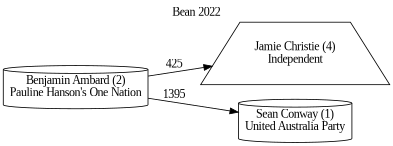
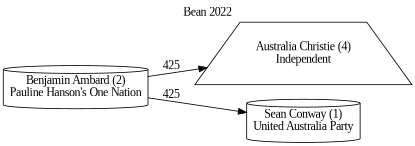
node "Jamie Christie (4) Independent": label "Jamie Christie (4) Independent" -> "Australia Christie (4) Independent"
edge "Benjamin Ambard (2) Pauline Hanson's One Nation" -> "Sean Conway (1) United Australia Party": label "1395" -> "425"
